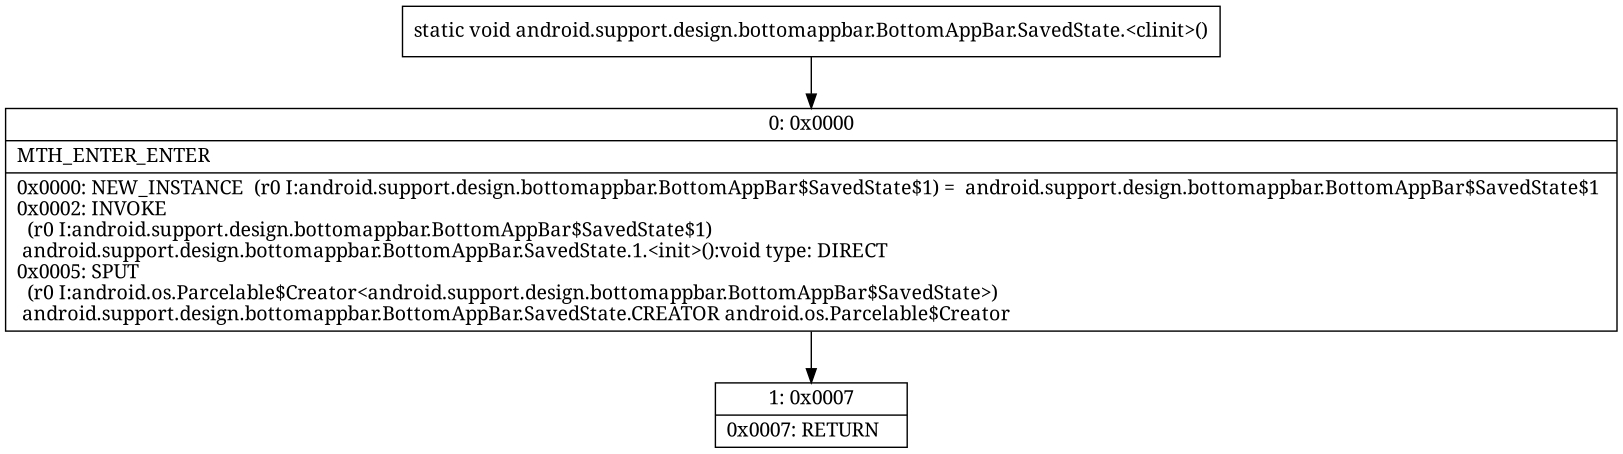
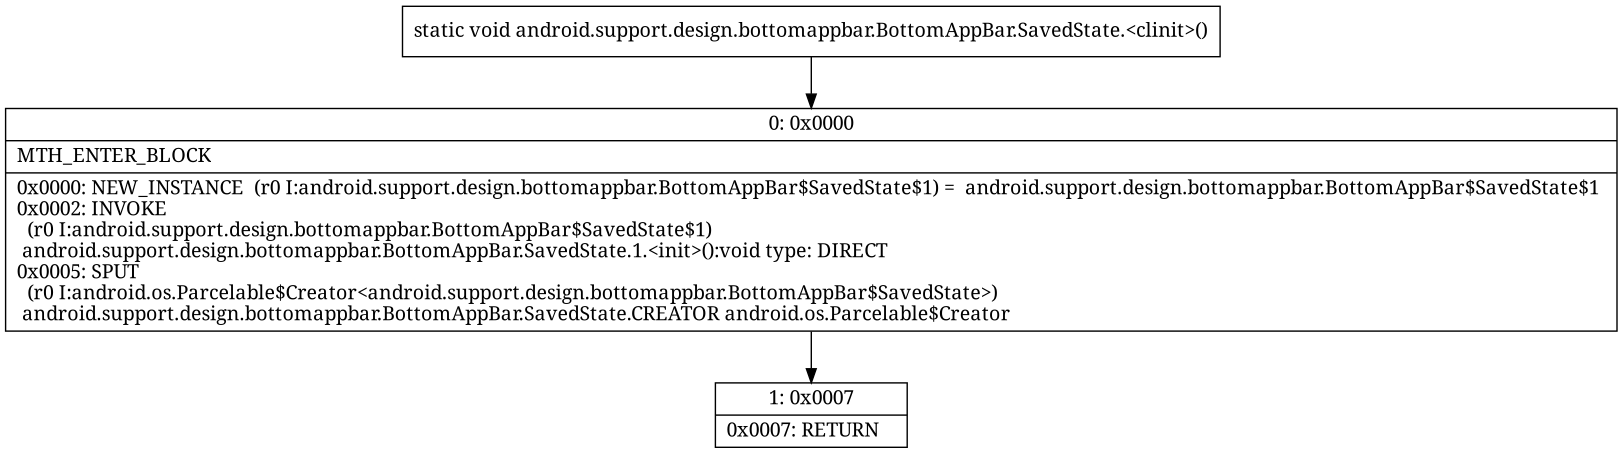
node "0: 0x0000": text "MTH_ENTER_ENTER" -> "MTH_ENTER_BLOCK"
